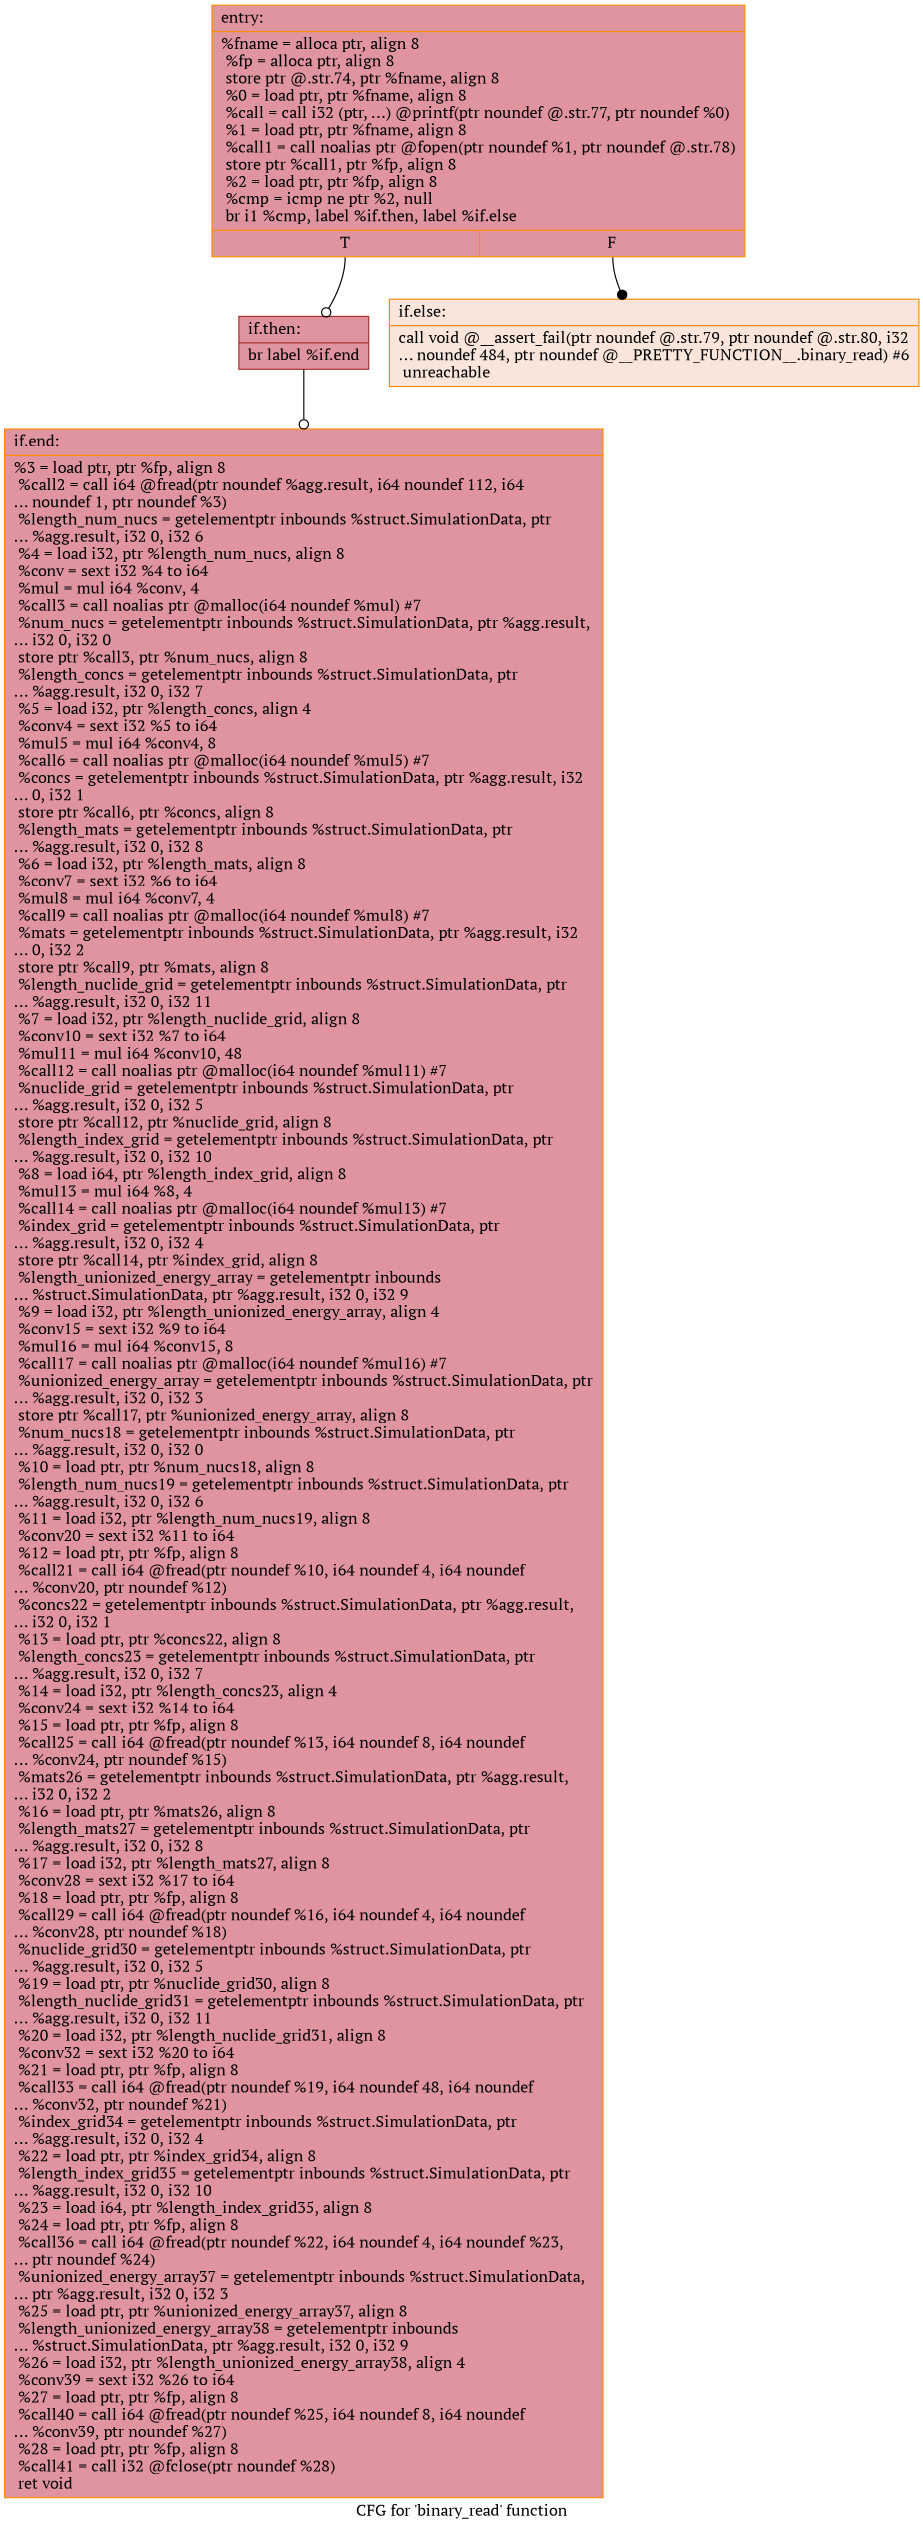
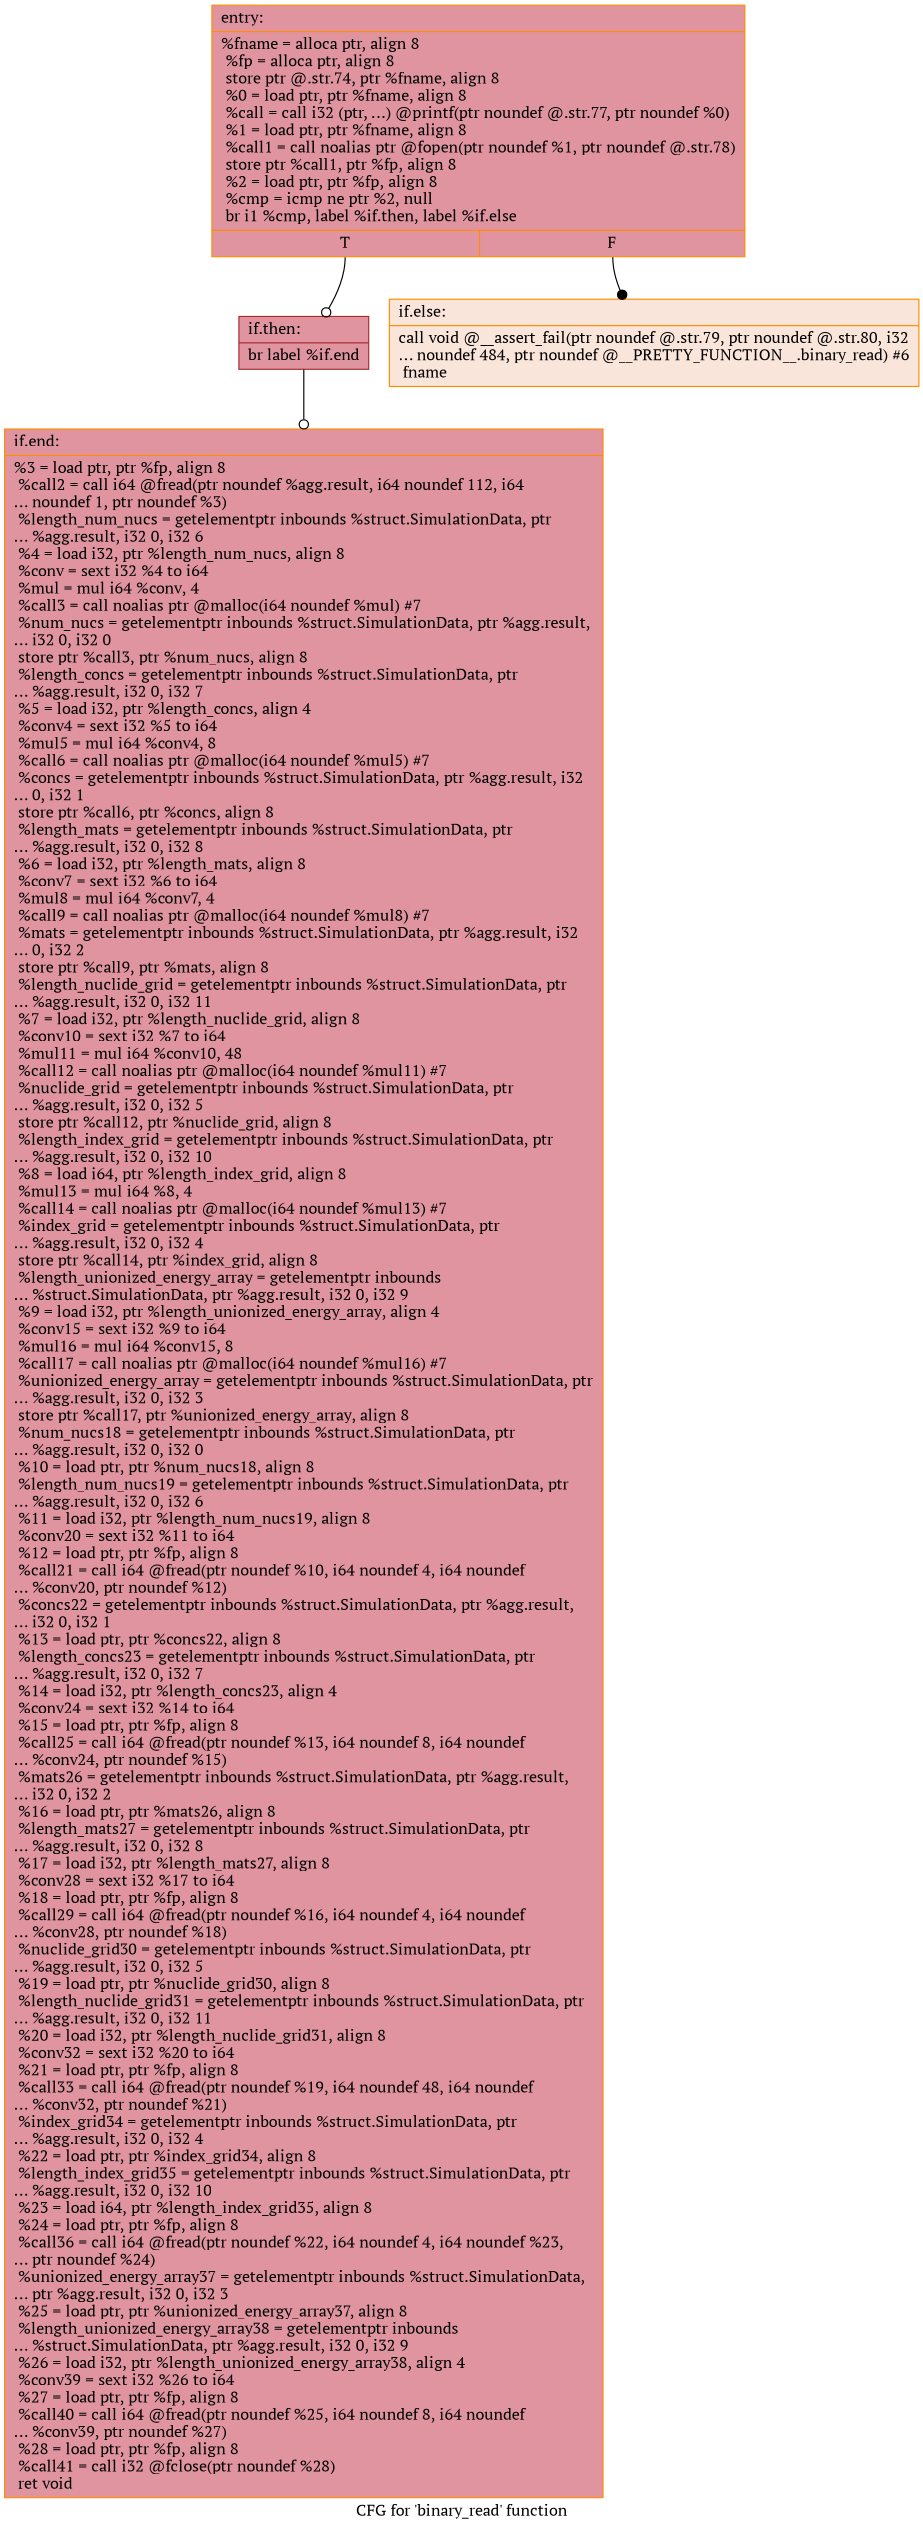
node "if.else:": text "unreachable" -> "fname"
